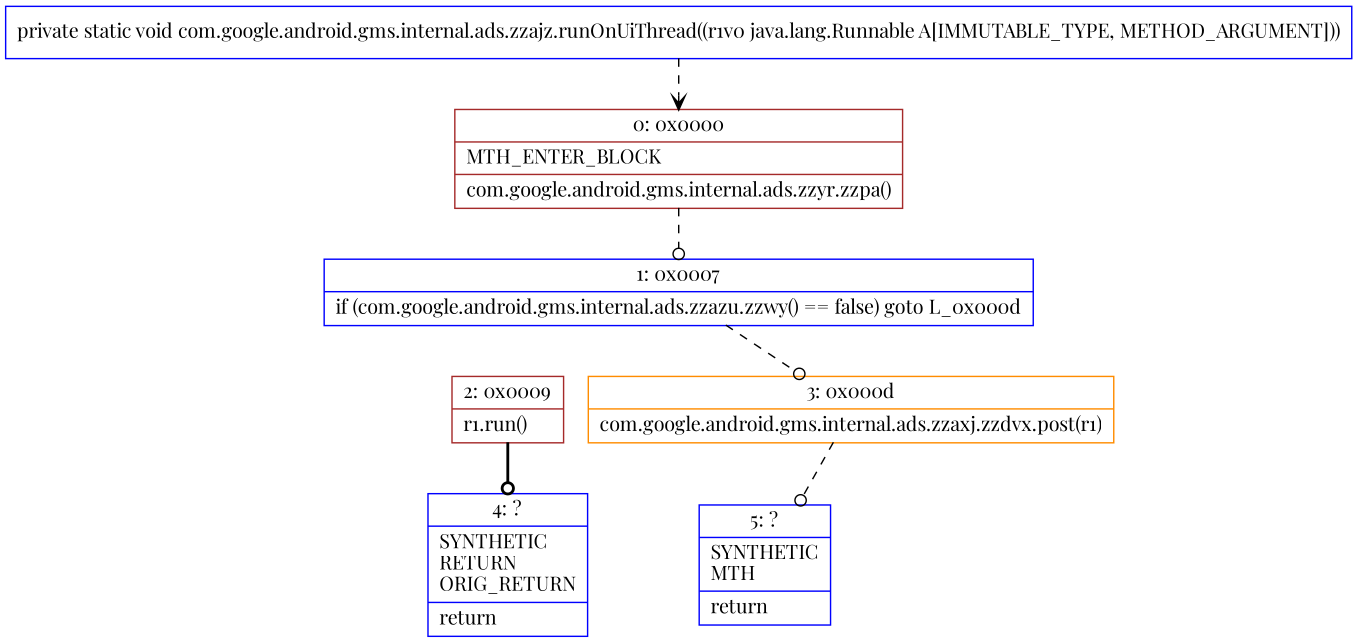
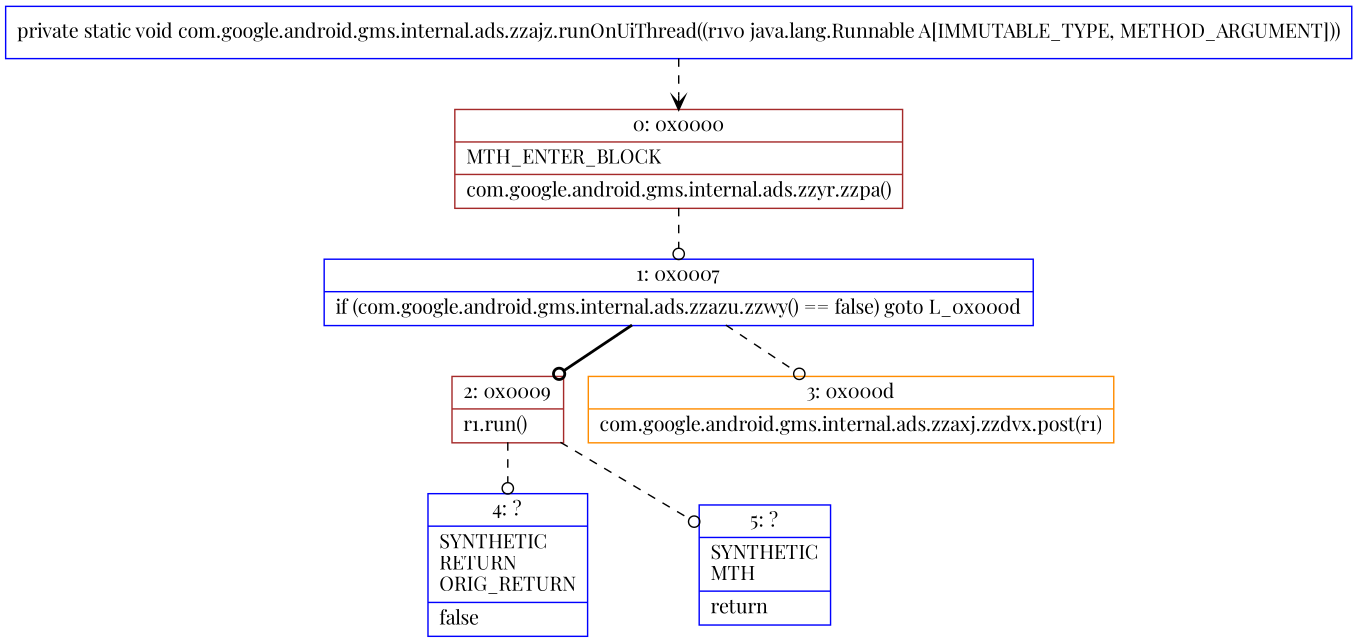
edge "1: 0x0007" -> "2: 0x0009": added
edge "2: 0x0009" -> "4: ?": style bold -> dashed
edge "3: 0x000d" -> "5: ?": now "2: 0x0009" -> "5: ?"
node "4: ?": text "return" -> "false"
